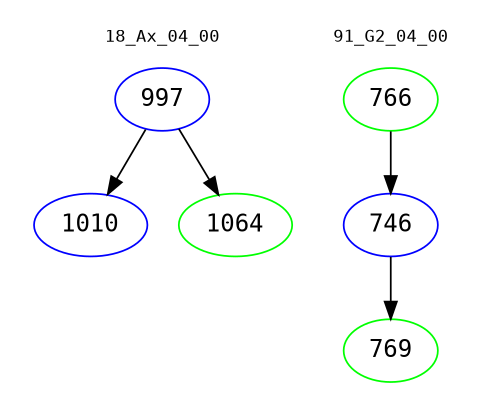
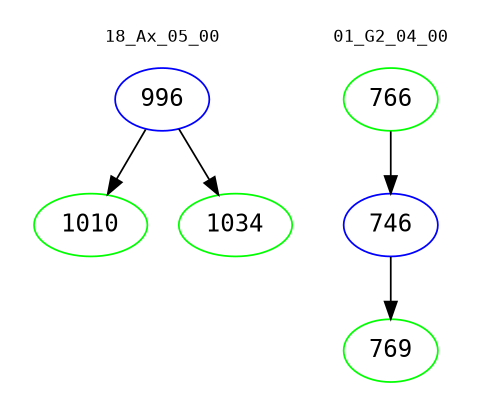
cluster "18_Ax_04_00": label "18_Ax_04_00" -> "18_Ax_05_00"
cluster "91_G2_04_00": label "91_G2_04_00" -> "01_G2_04_00"
node "997": label "997" -> "996"
node "1010": color blue -> green
node "1064": label "1064" -> "1034"
